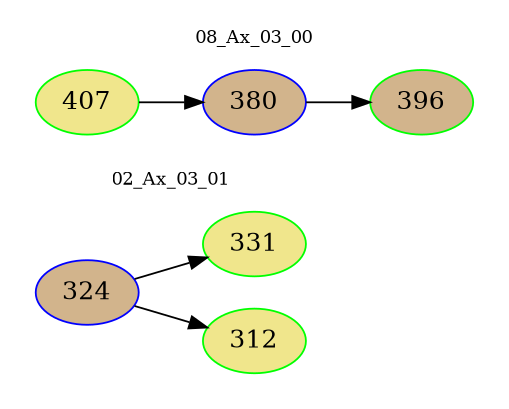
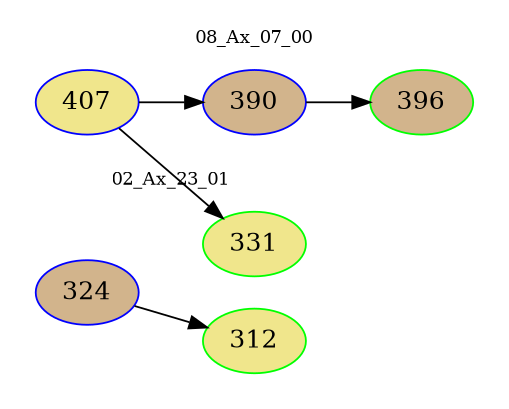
cluster "08_Ax_03_00": label "08_Ax_03_00" -> "08_Ax_07_00"
node "407": color green -> blue
node "380": label "380" -> "390"
cluster "02_Ax_03_01": label "02_Ax_03_01" -> "02_Ax_23_01"
edge "324" -> "331": now "407" -> "331"
